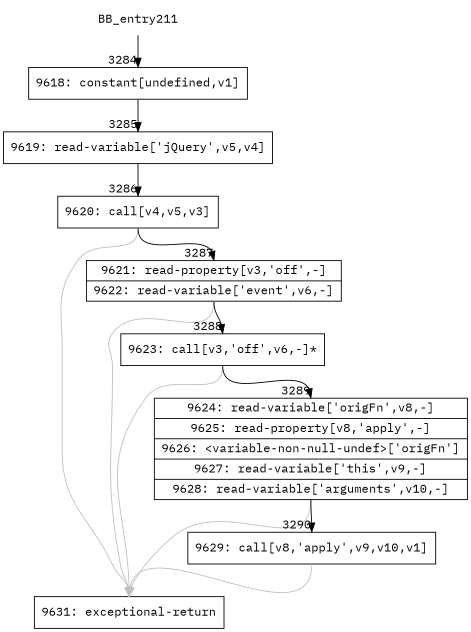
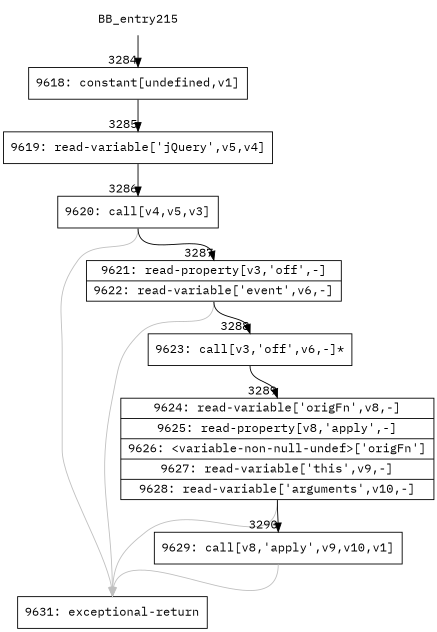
node "BB_entry211": label "BB_entry211" -> "BB_entry215"
edge "9623: call[v3,'off',v6,-]*" -> "9631: exceptional-return": removed
